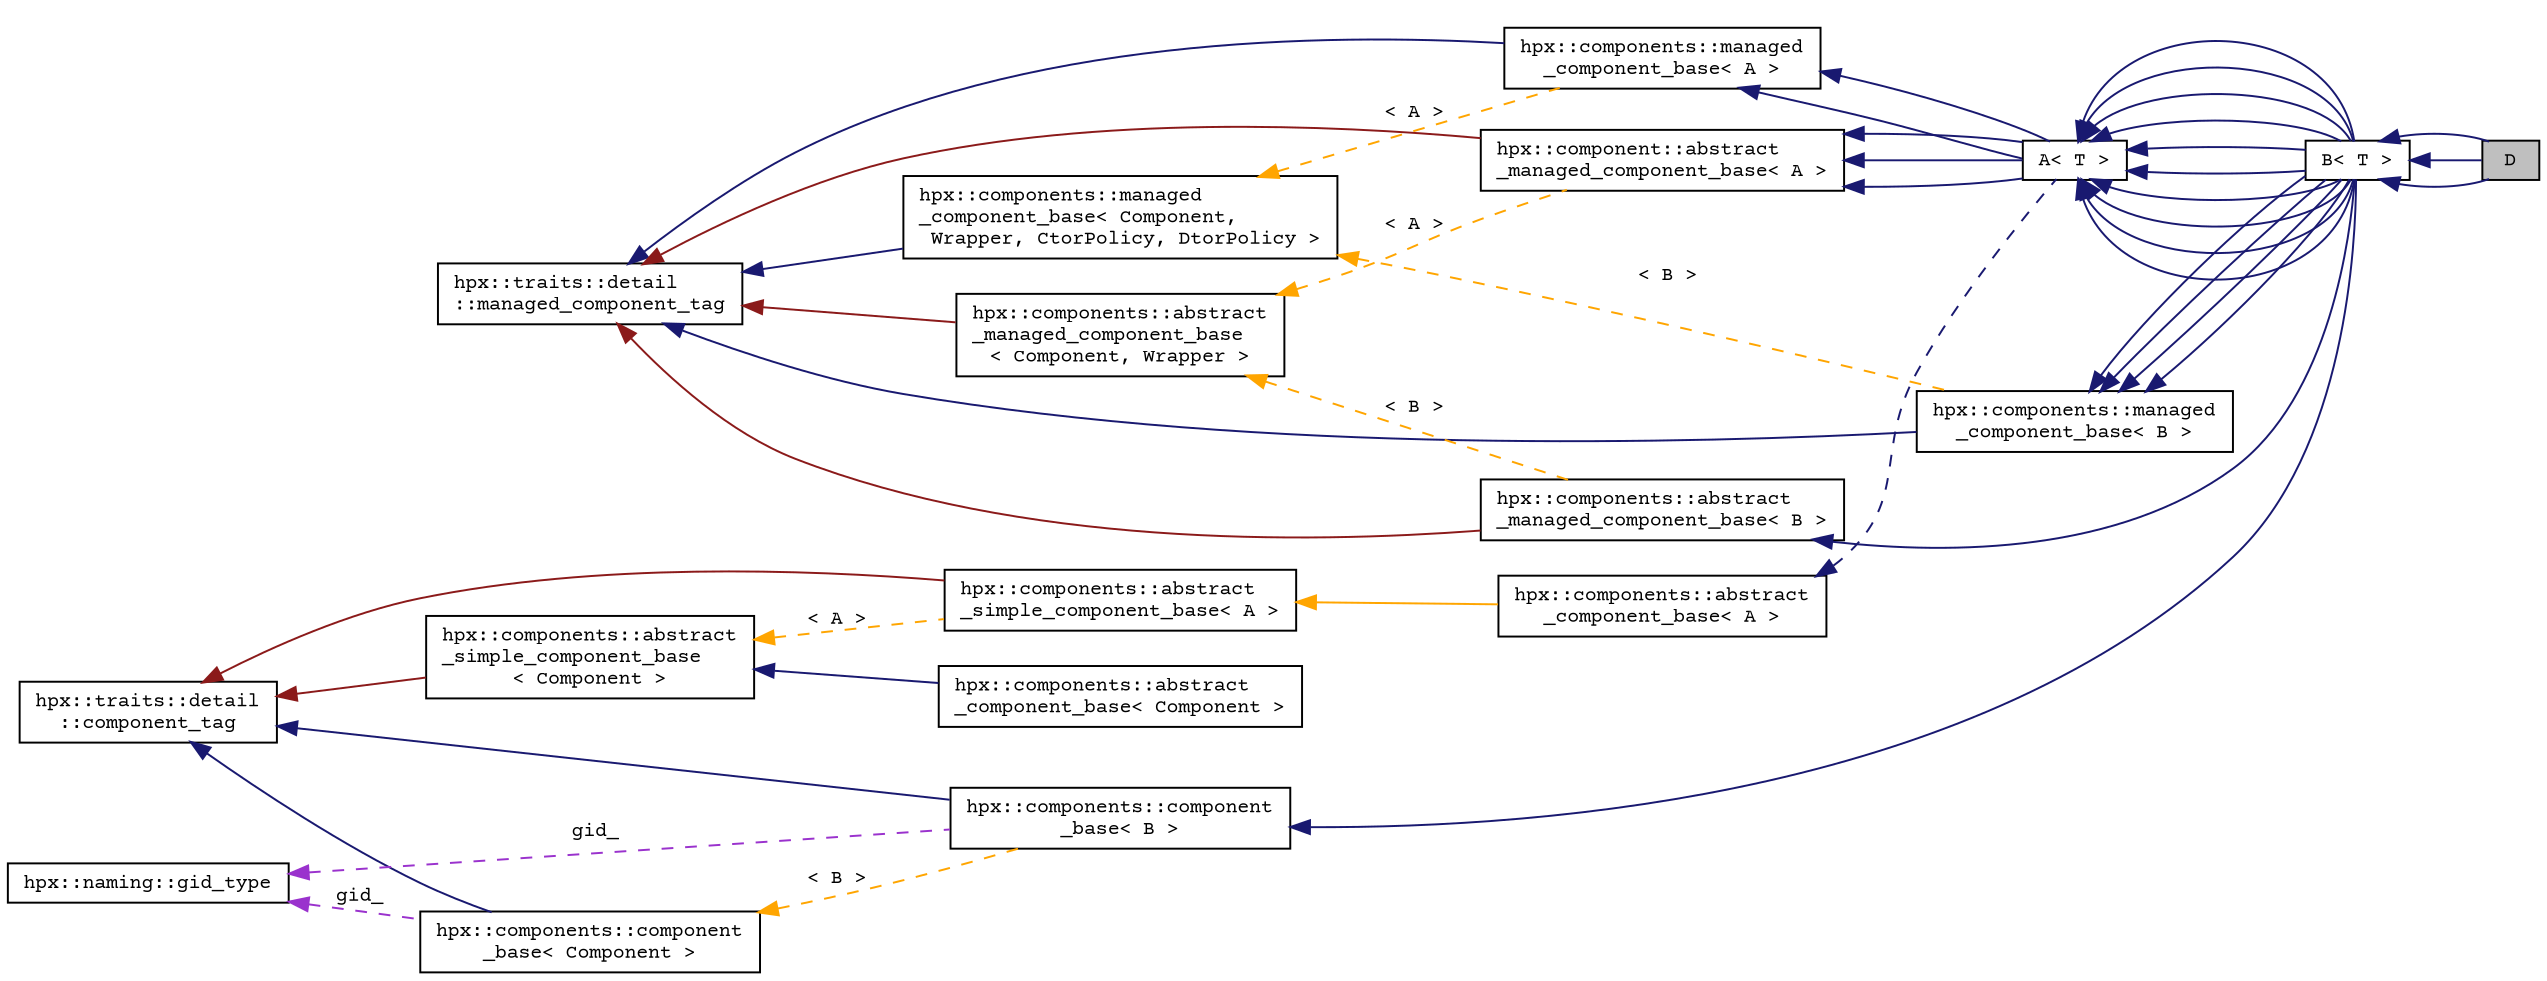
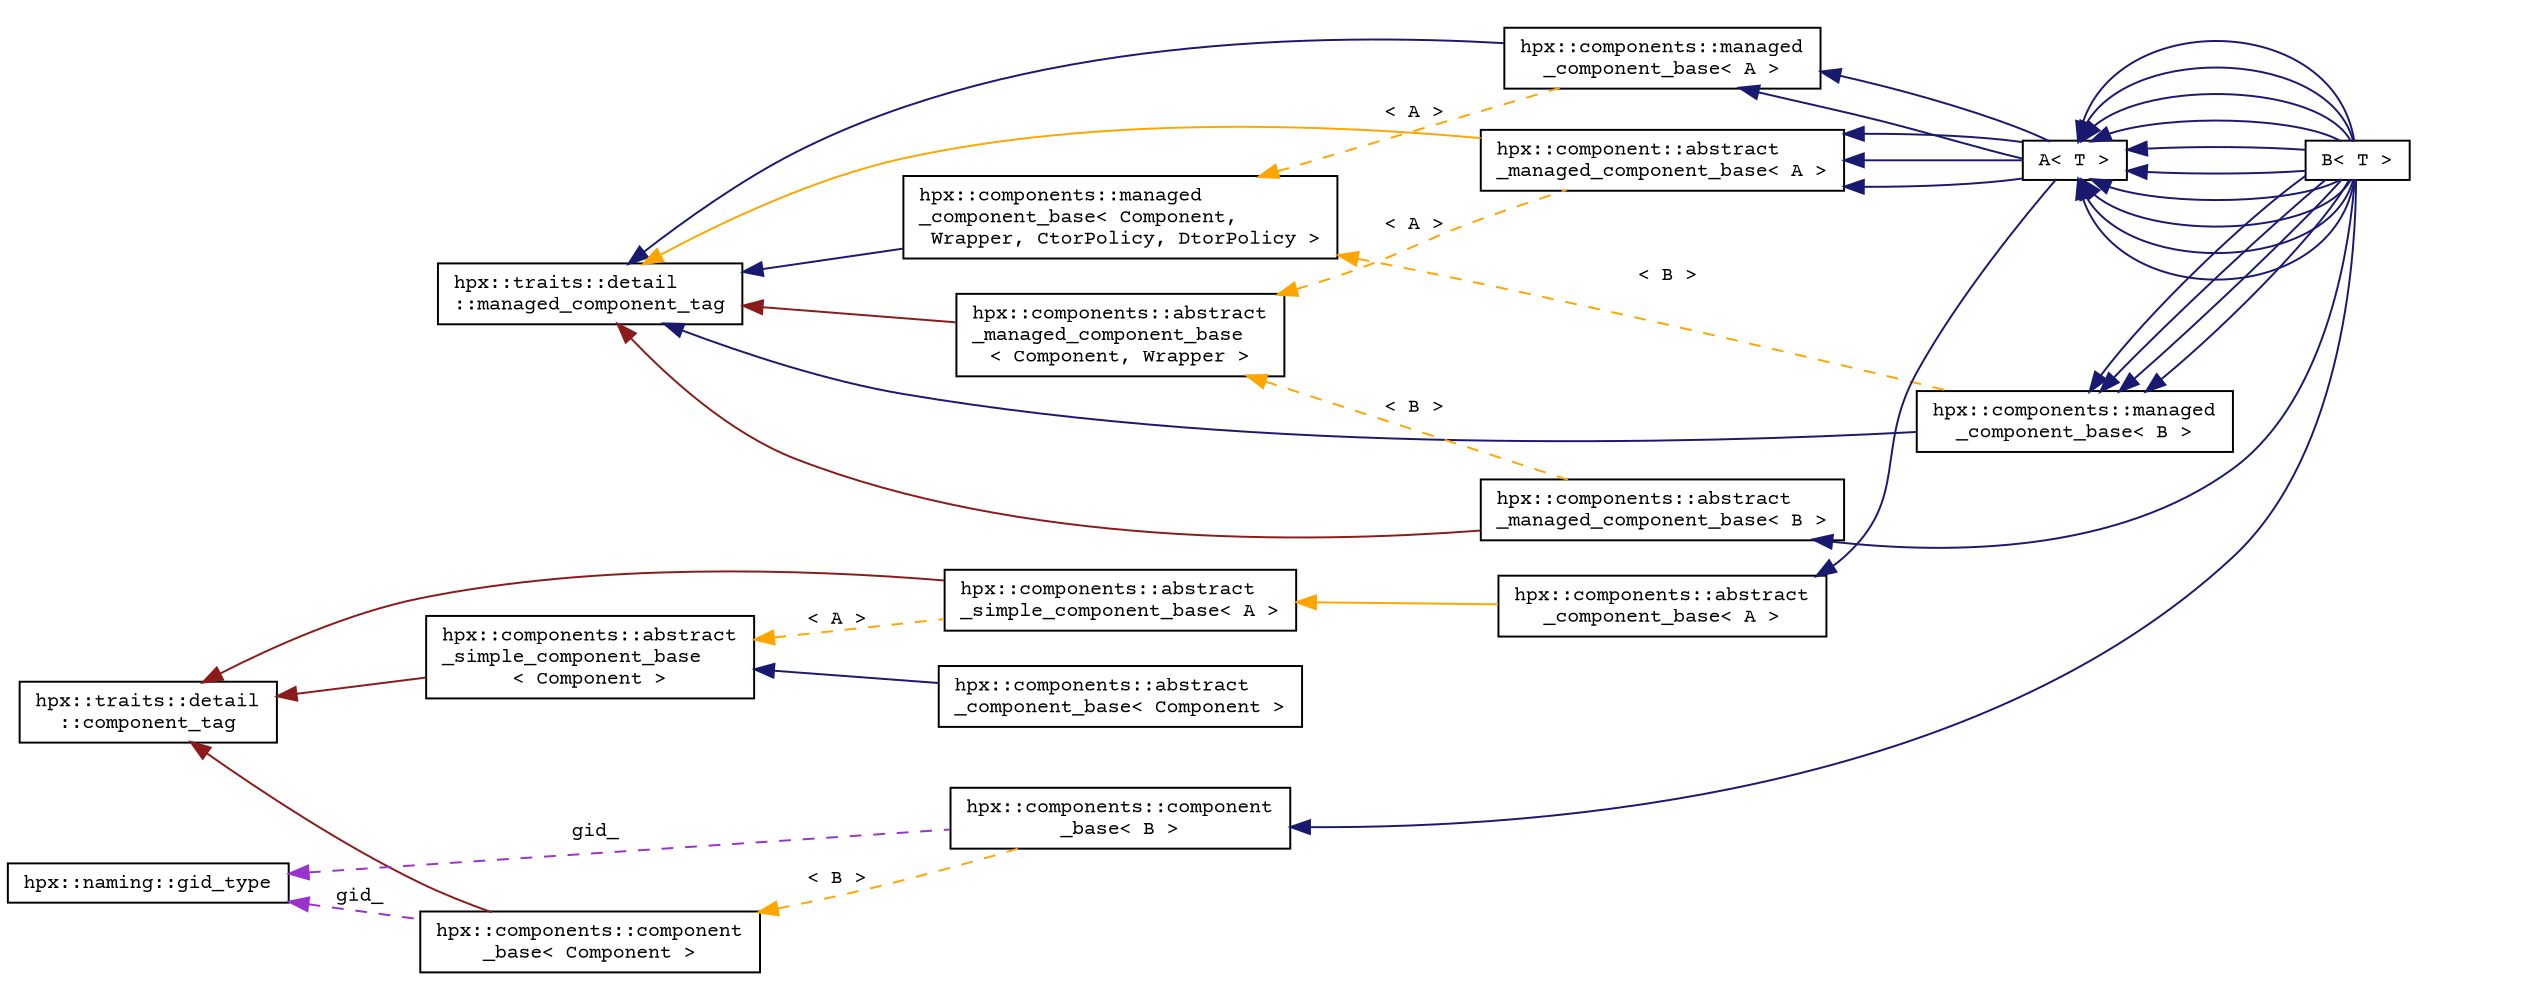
edge "hpx::component::abstract _managed_component_base< A >" -> "hpx::traits::detail ::managed_component_tag": color firebrick4 -> orange
node "D": removed
edge "A< T >" -> "hpx::components::abstract _component_base< A >": style dashed -> solid
edge "hpx::components::component _base< B >" -> "hpx::traits::detail ::component_tag": removed
edge "hpx::components::component _base< Component >" -> "hpx::traits::detail ::component_tag": color midnightblue -> firebrick4
